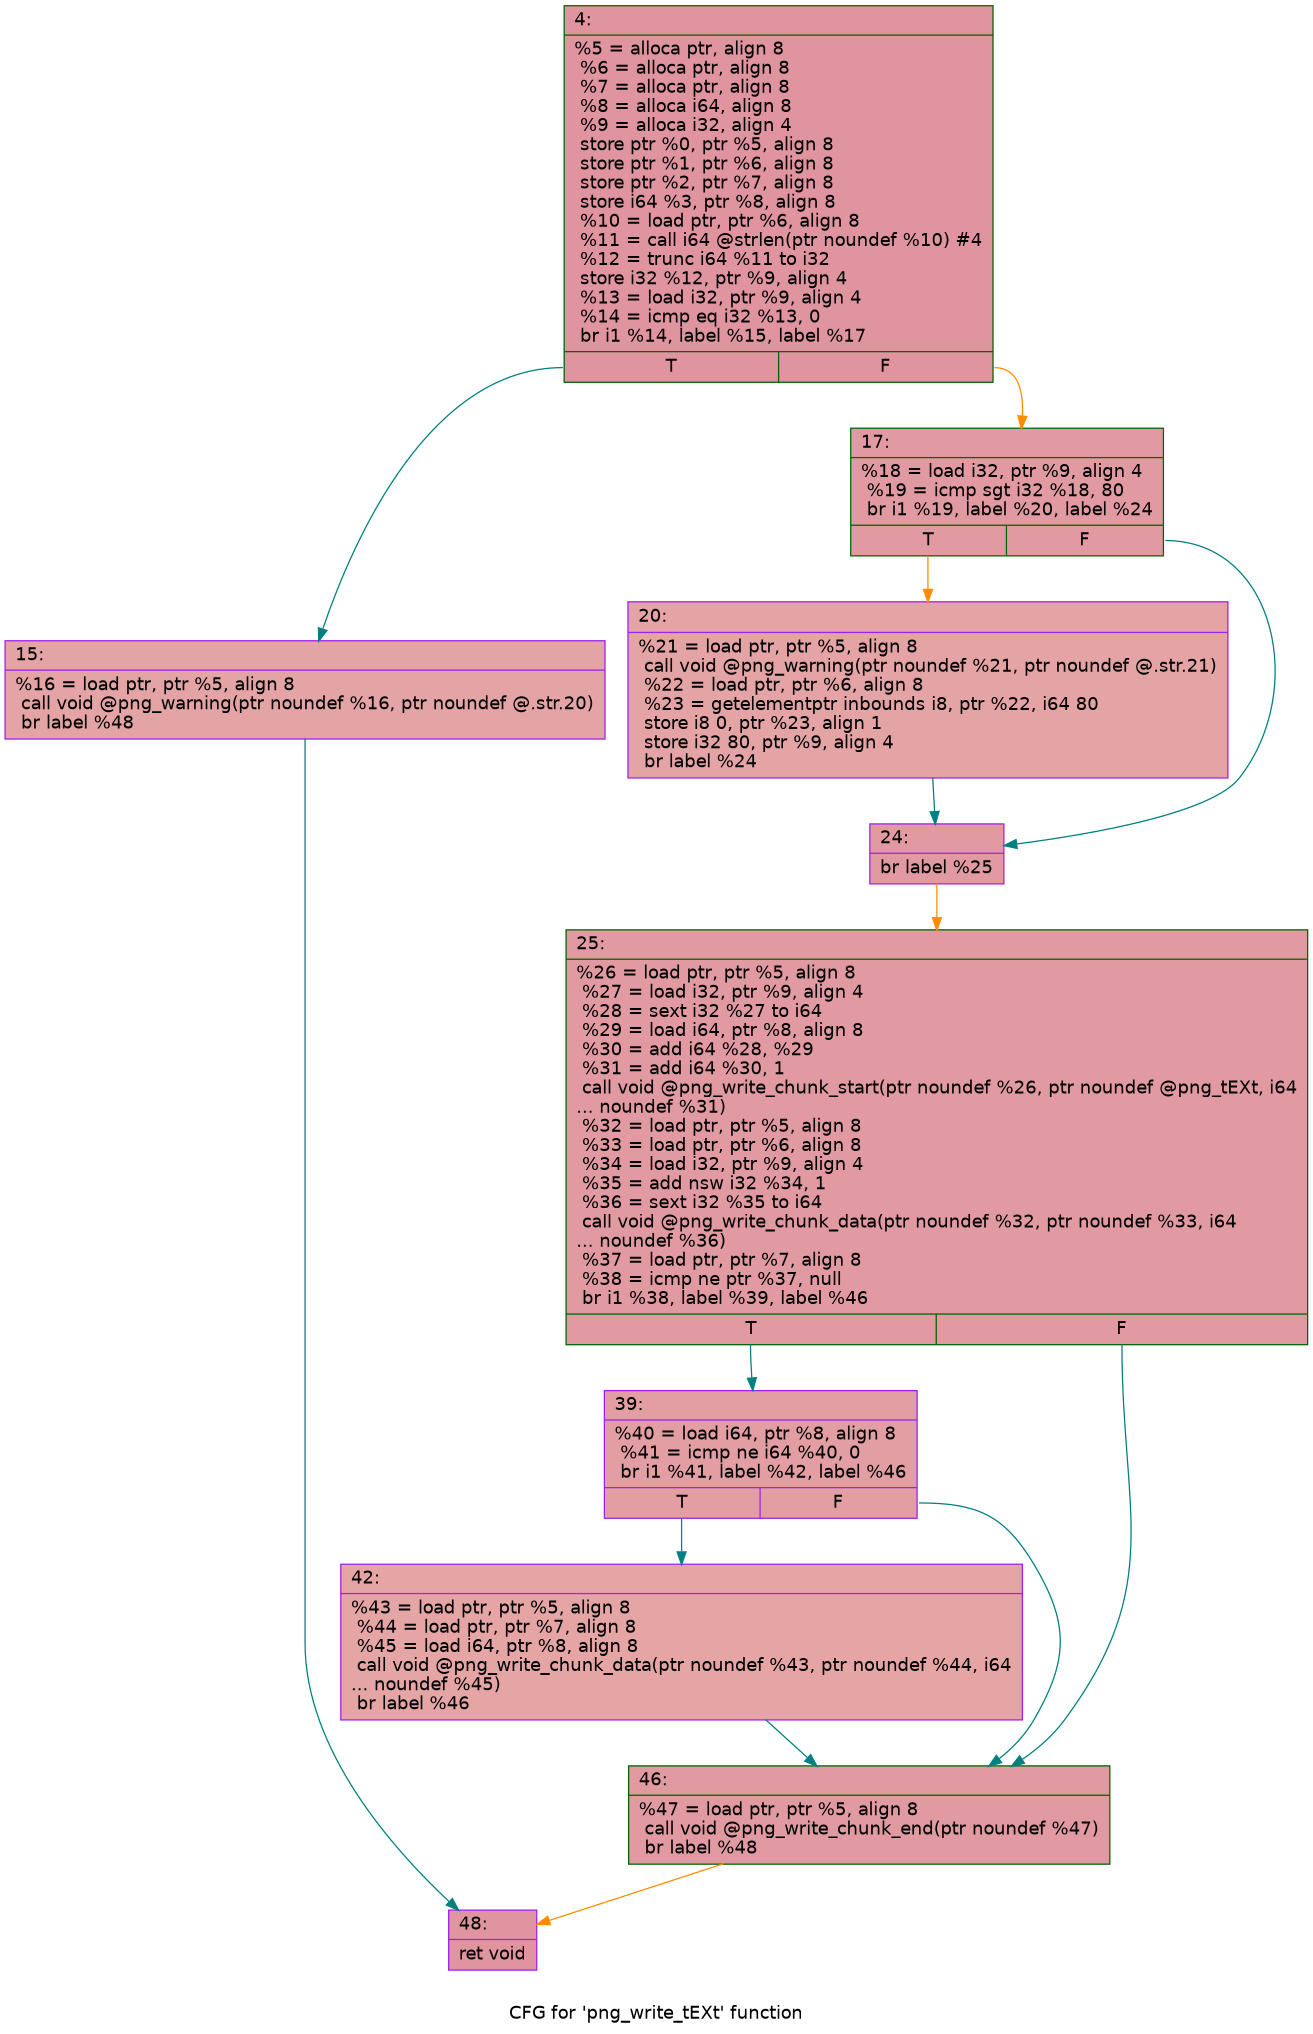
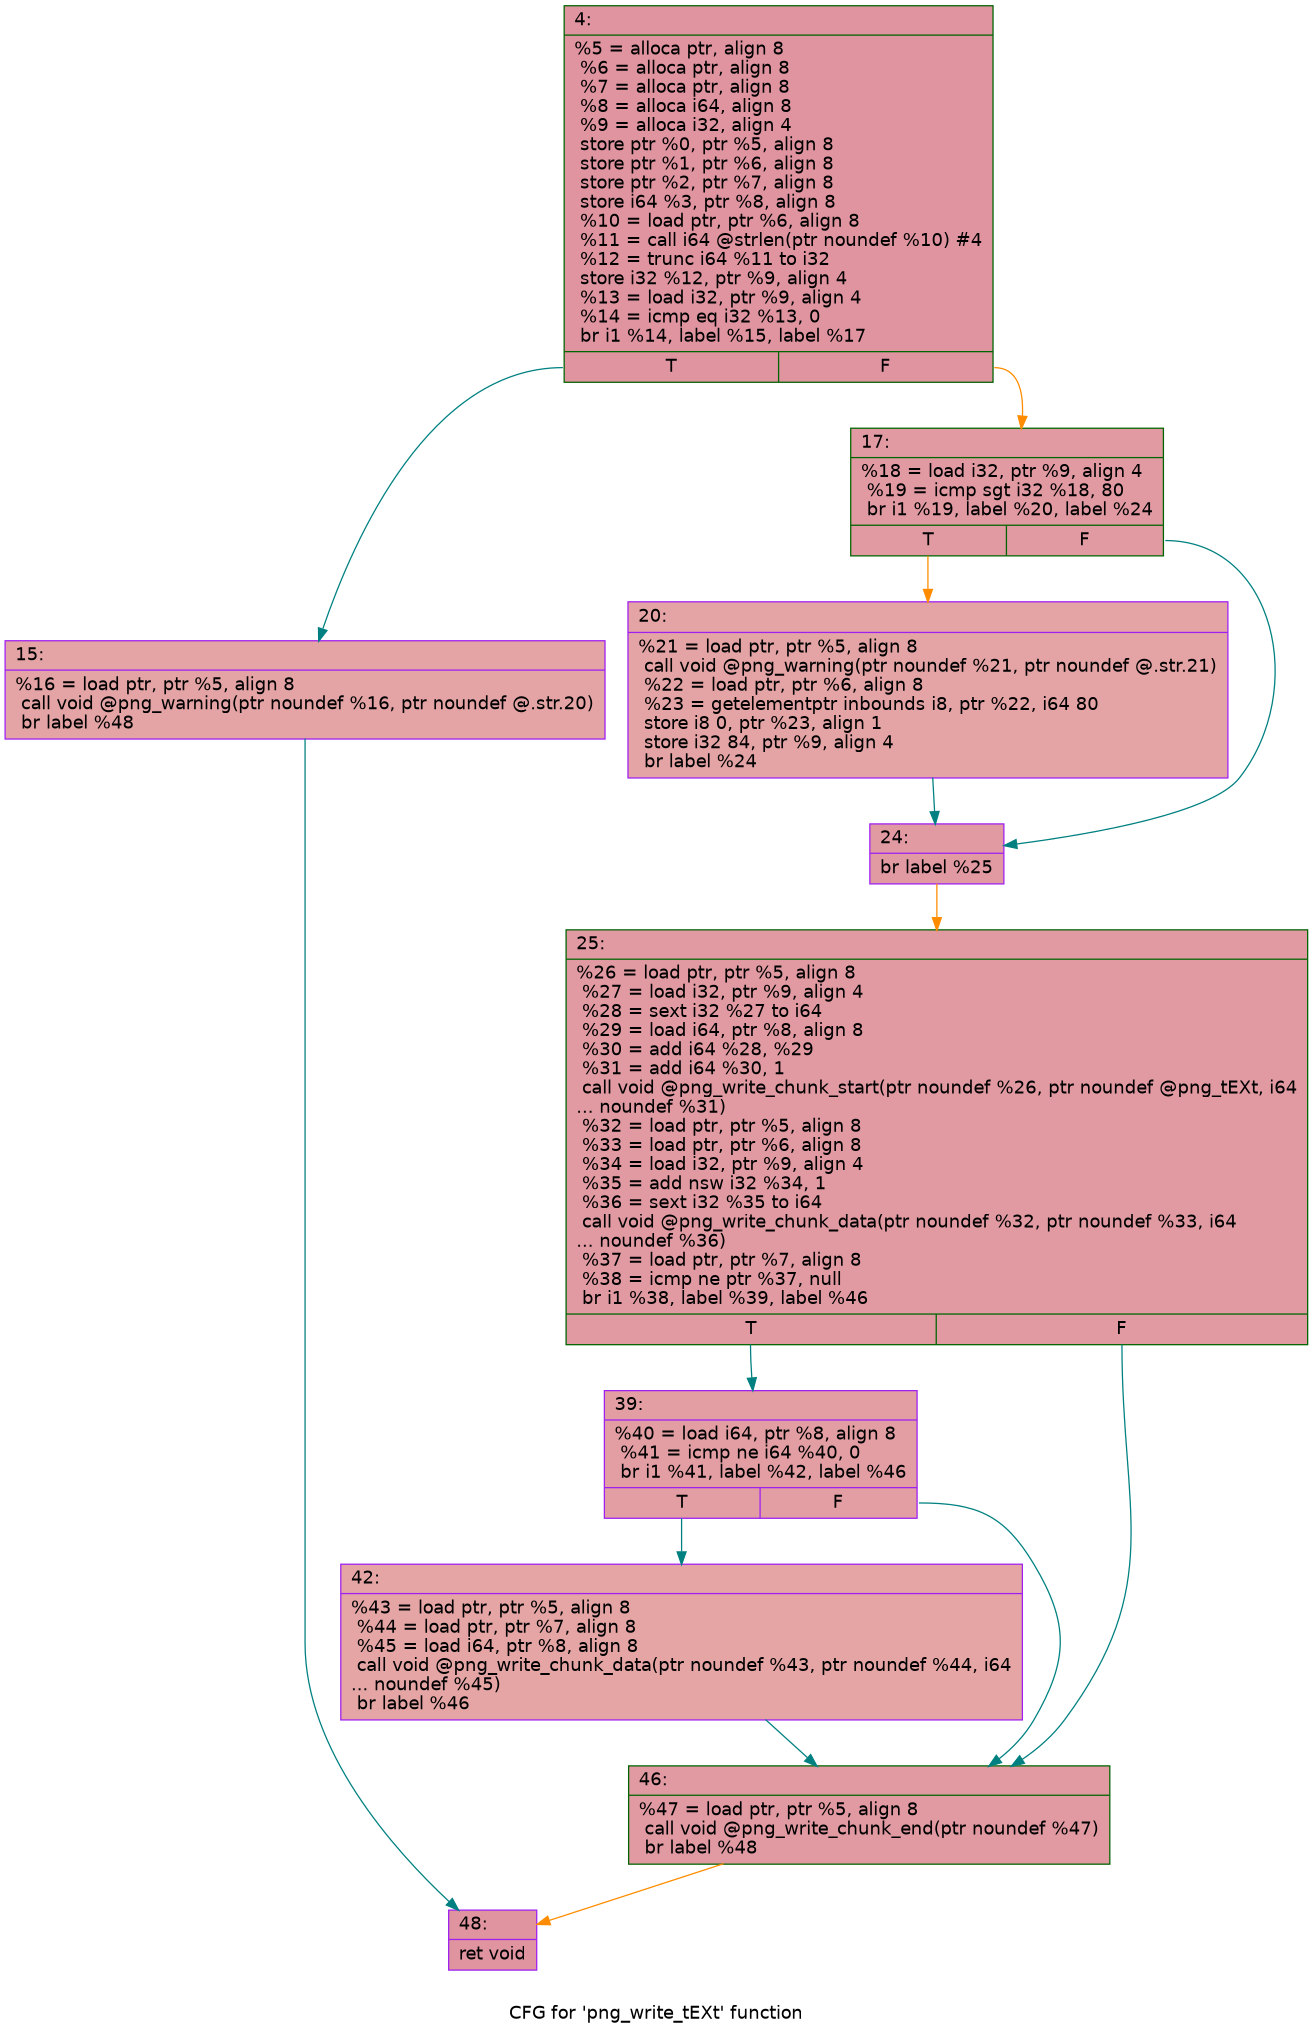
node "20:": text "store i32 80, ptr %9, align 4" -> "store i32 84, ptr %9, align 4"
